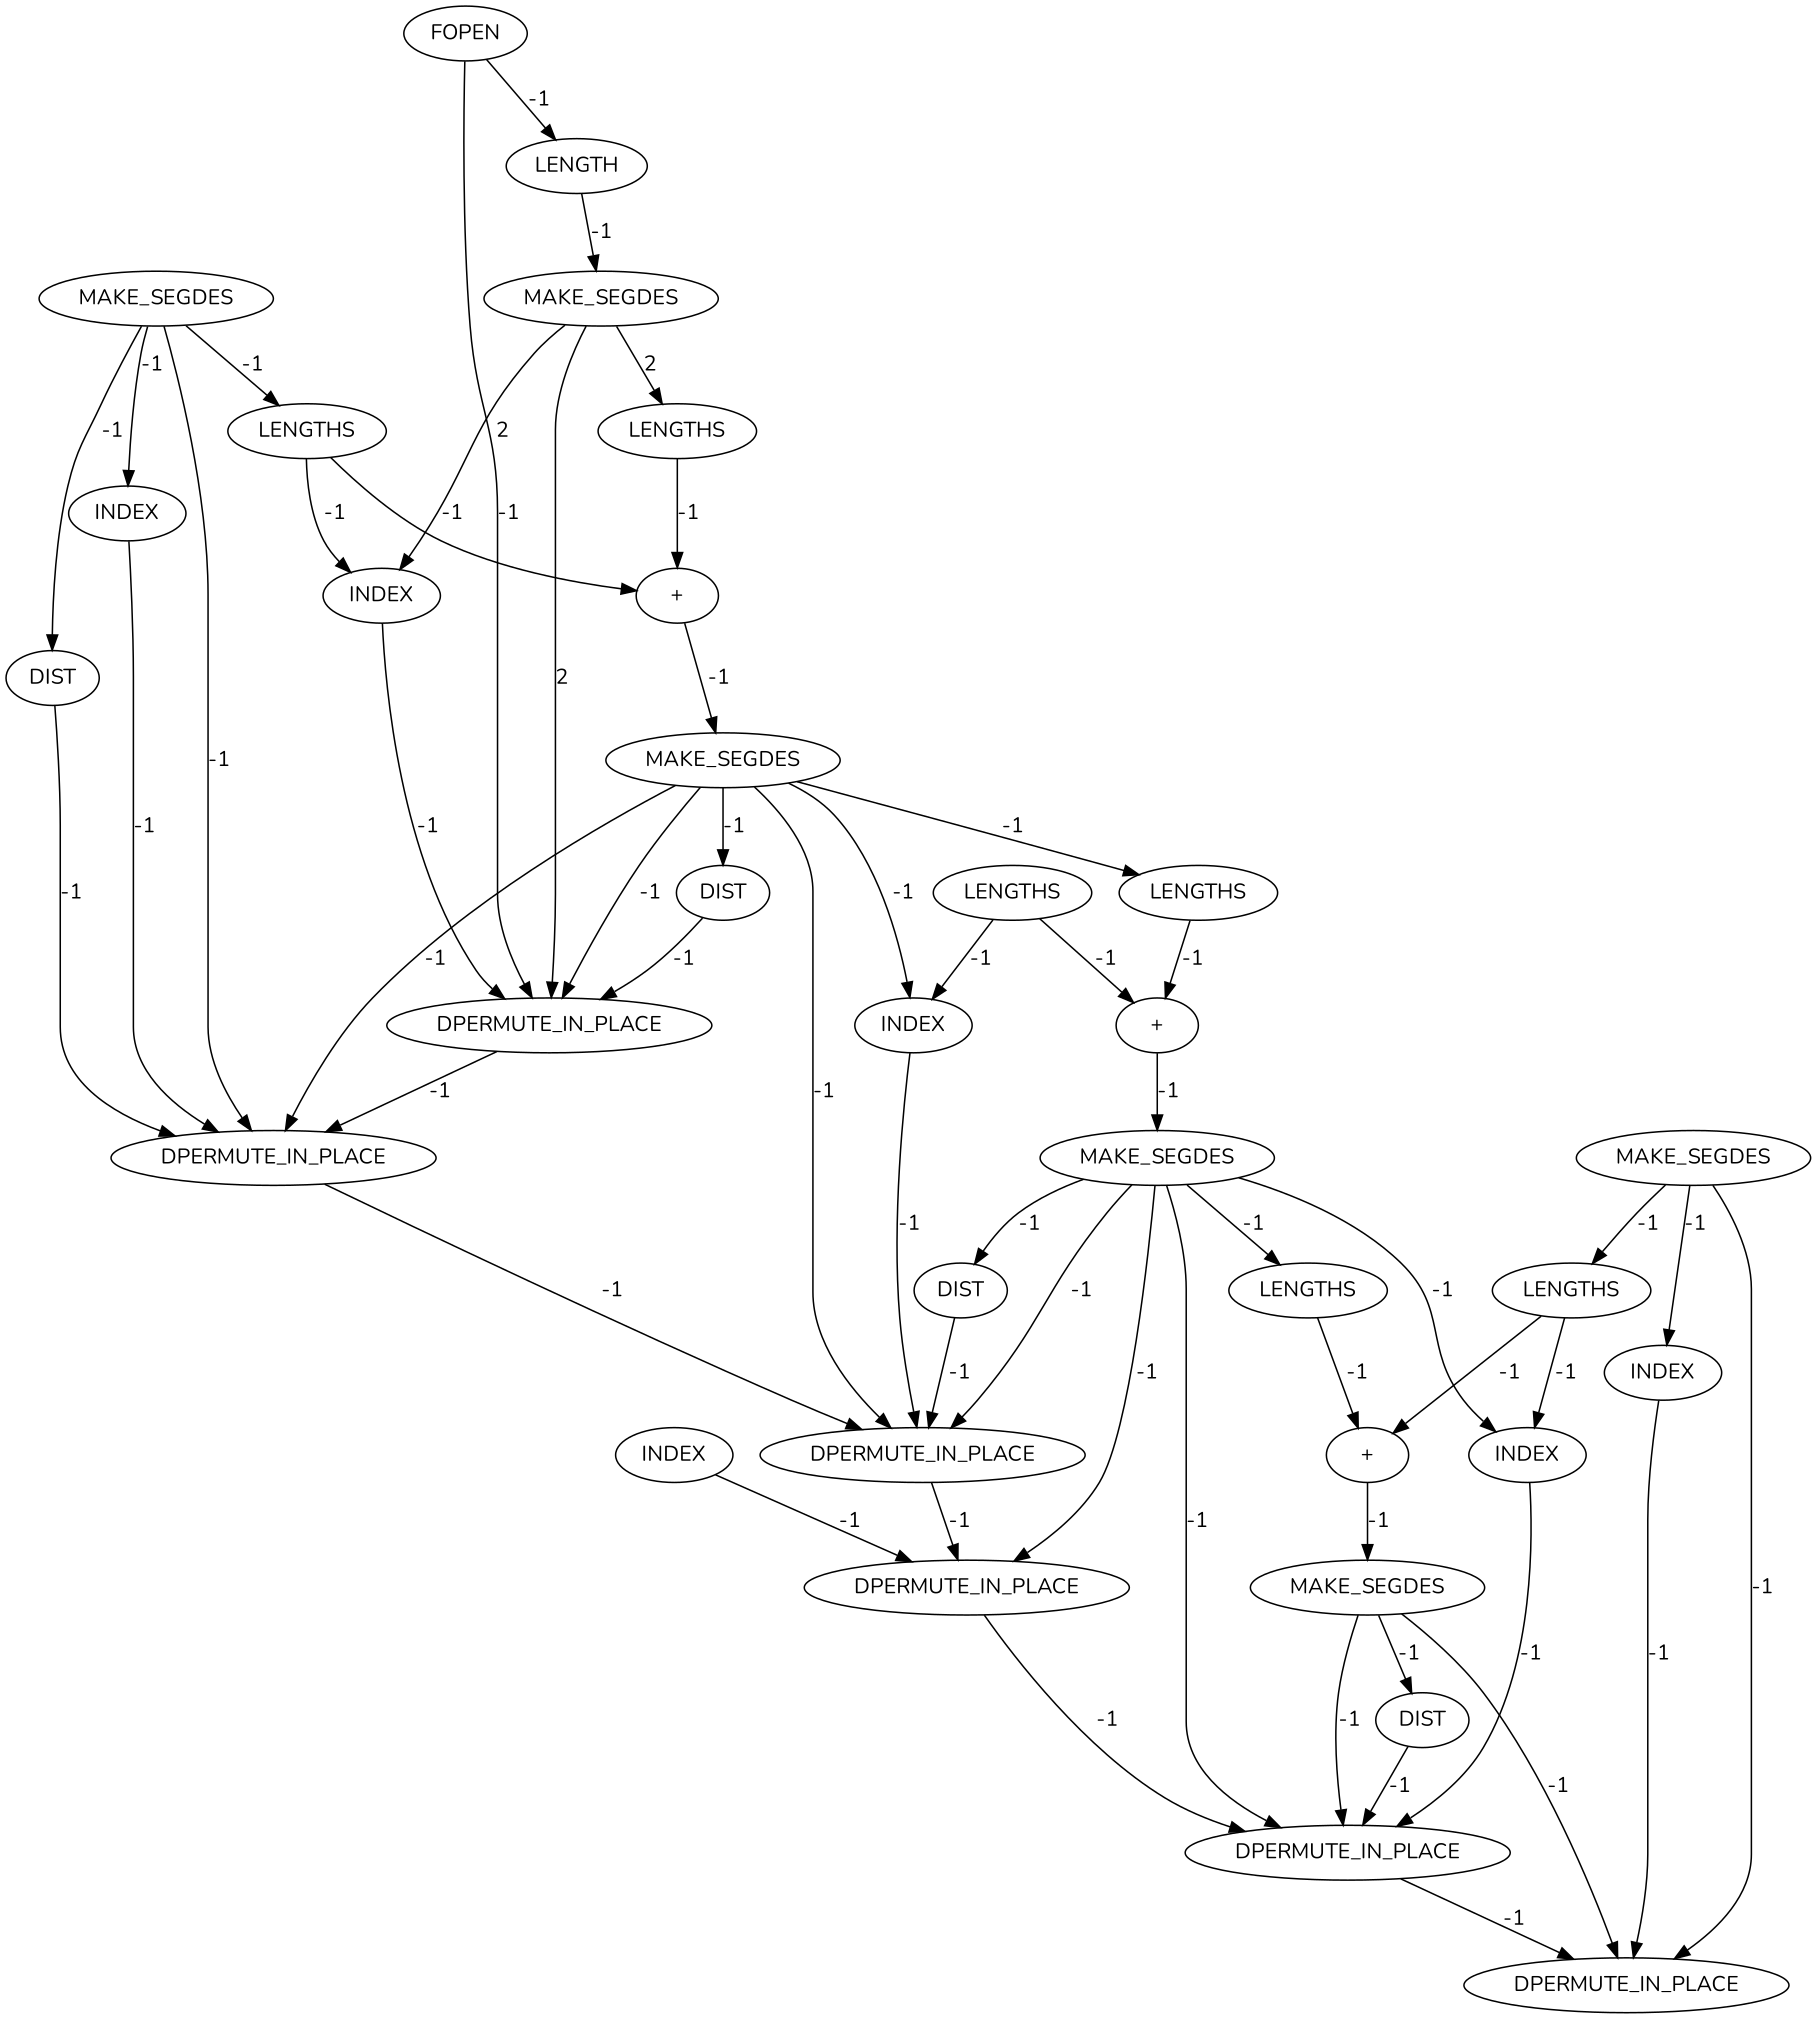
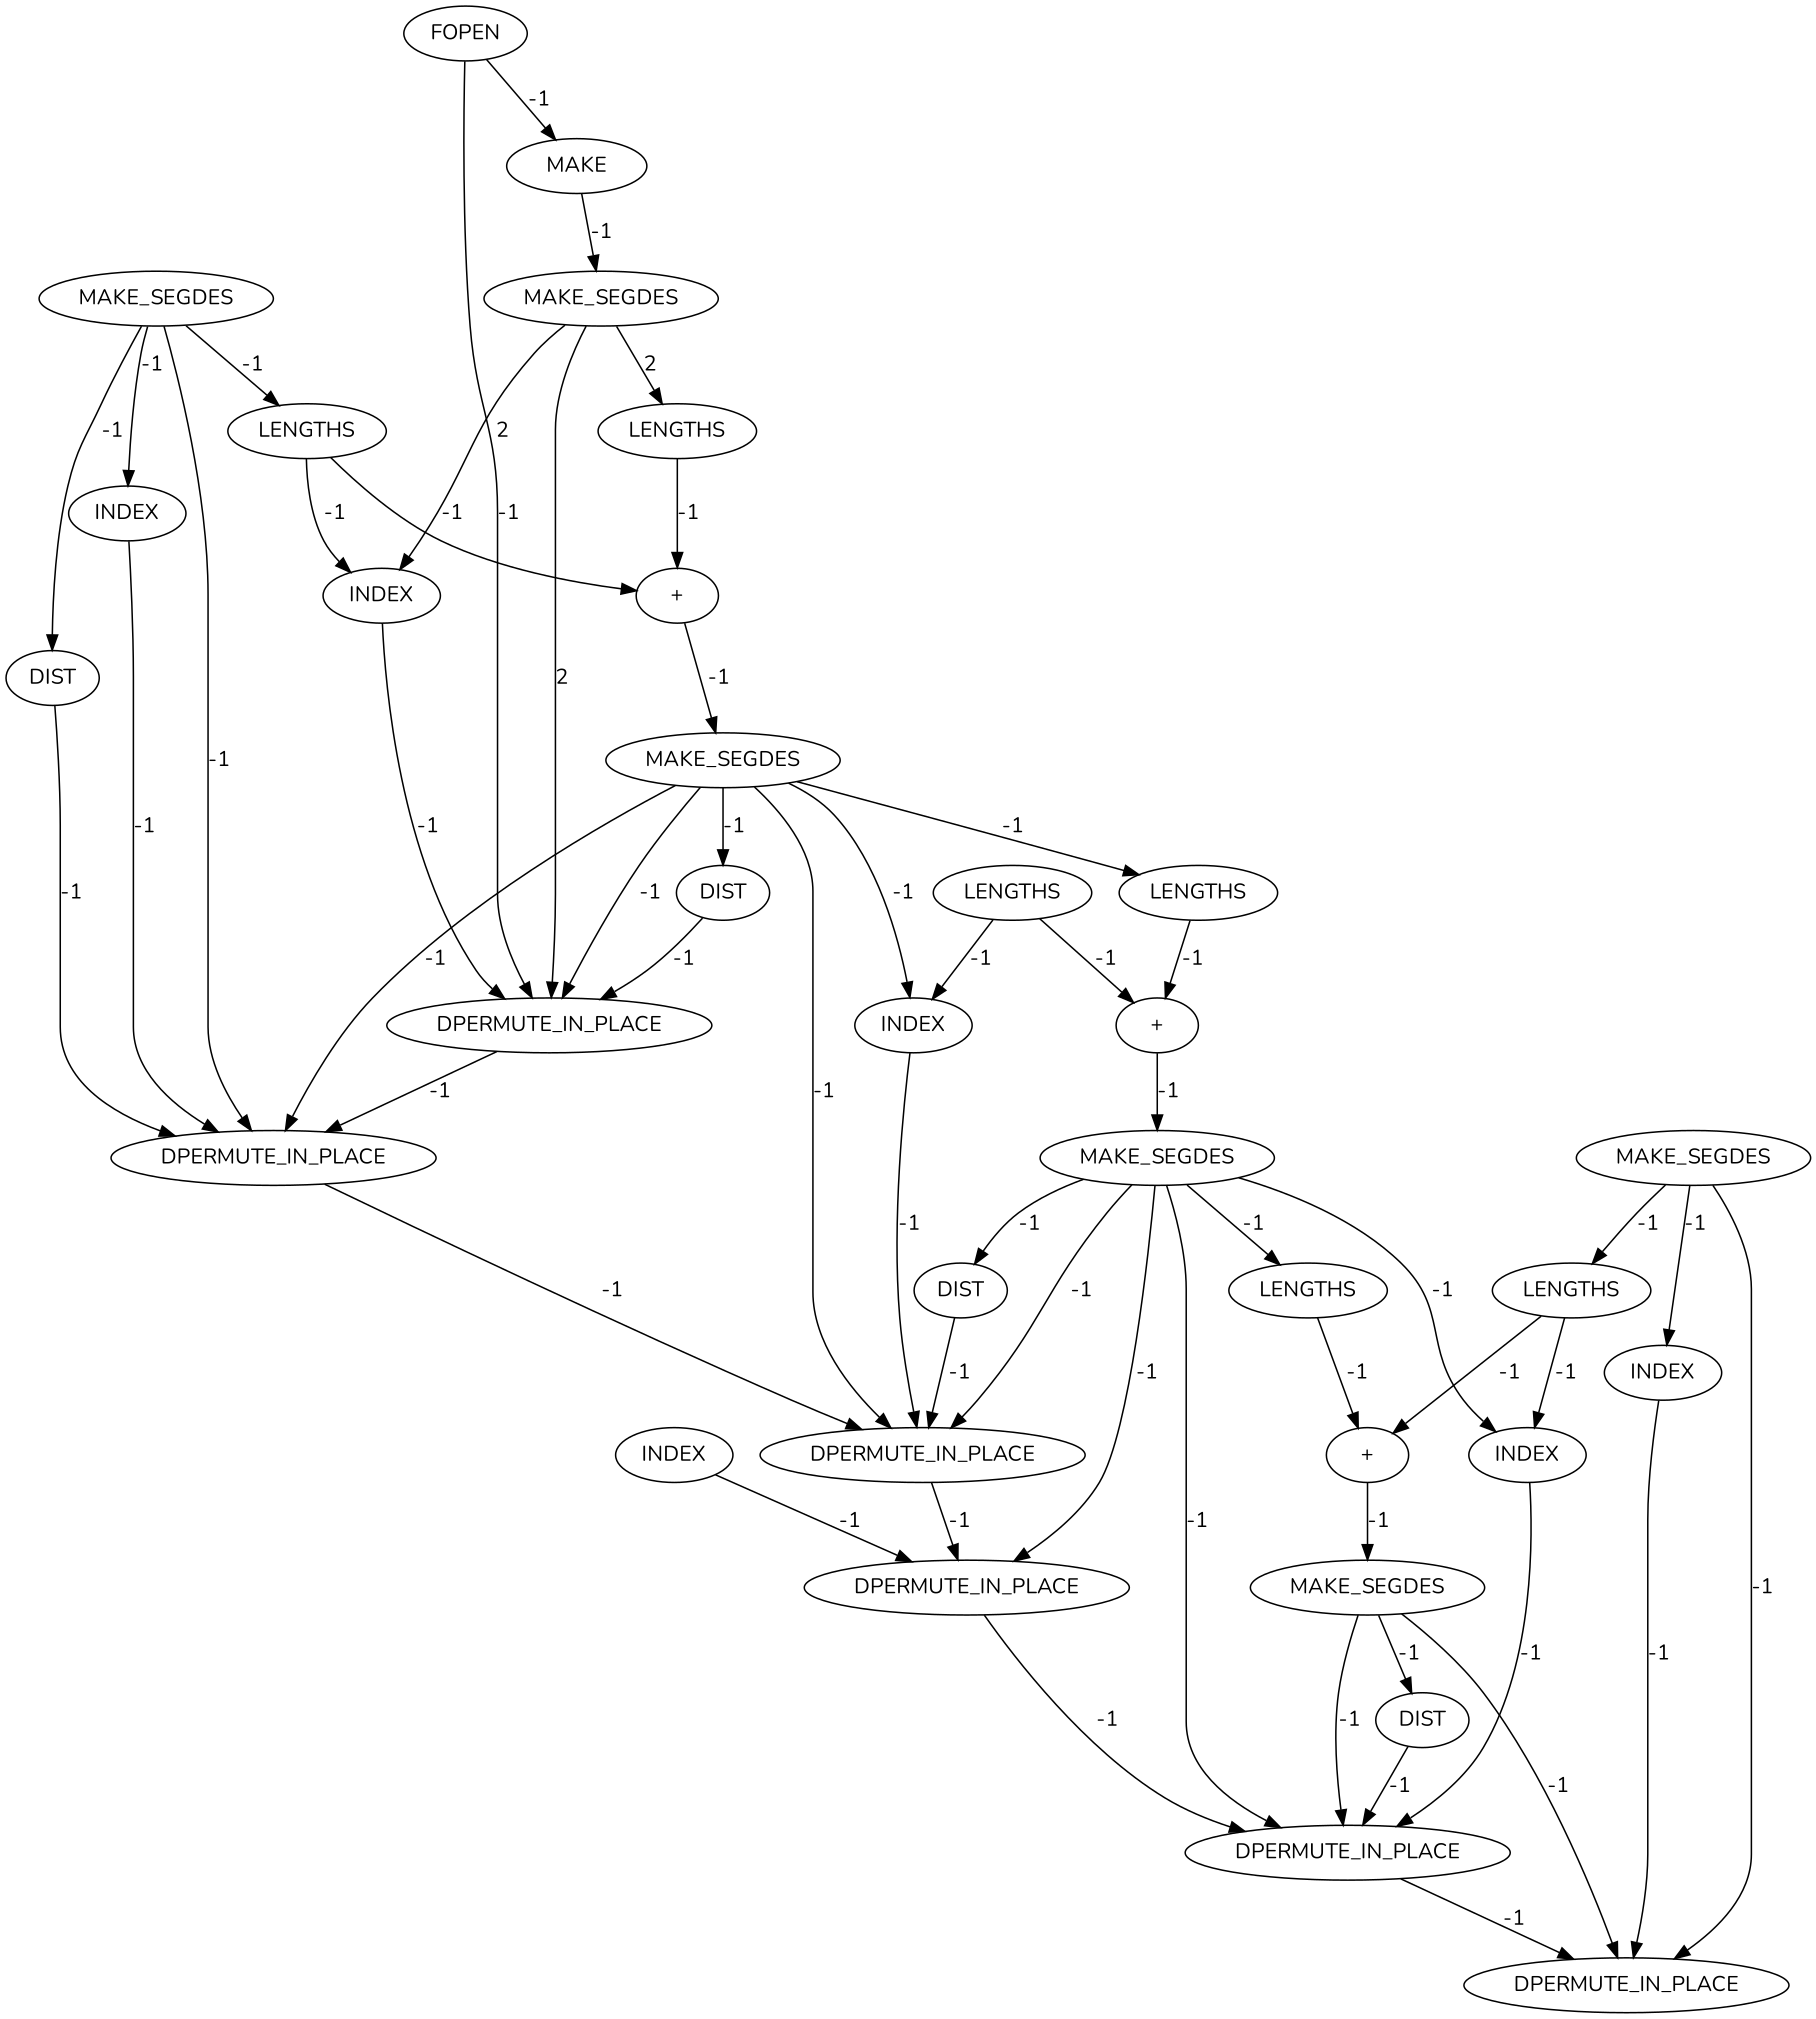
node "LENGTH": label "LENGTH" -> "MAKE"
